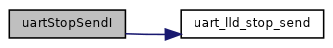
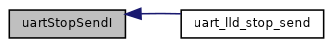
edge "uartStopSendI" -> "uart_lld_stop_send": reversed
